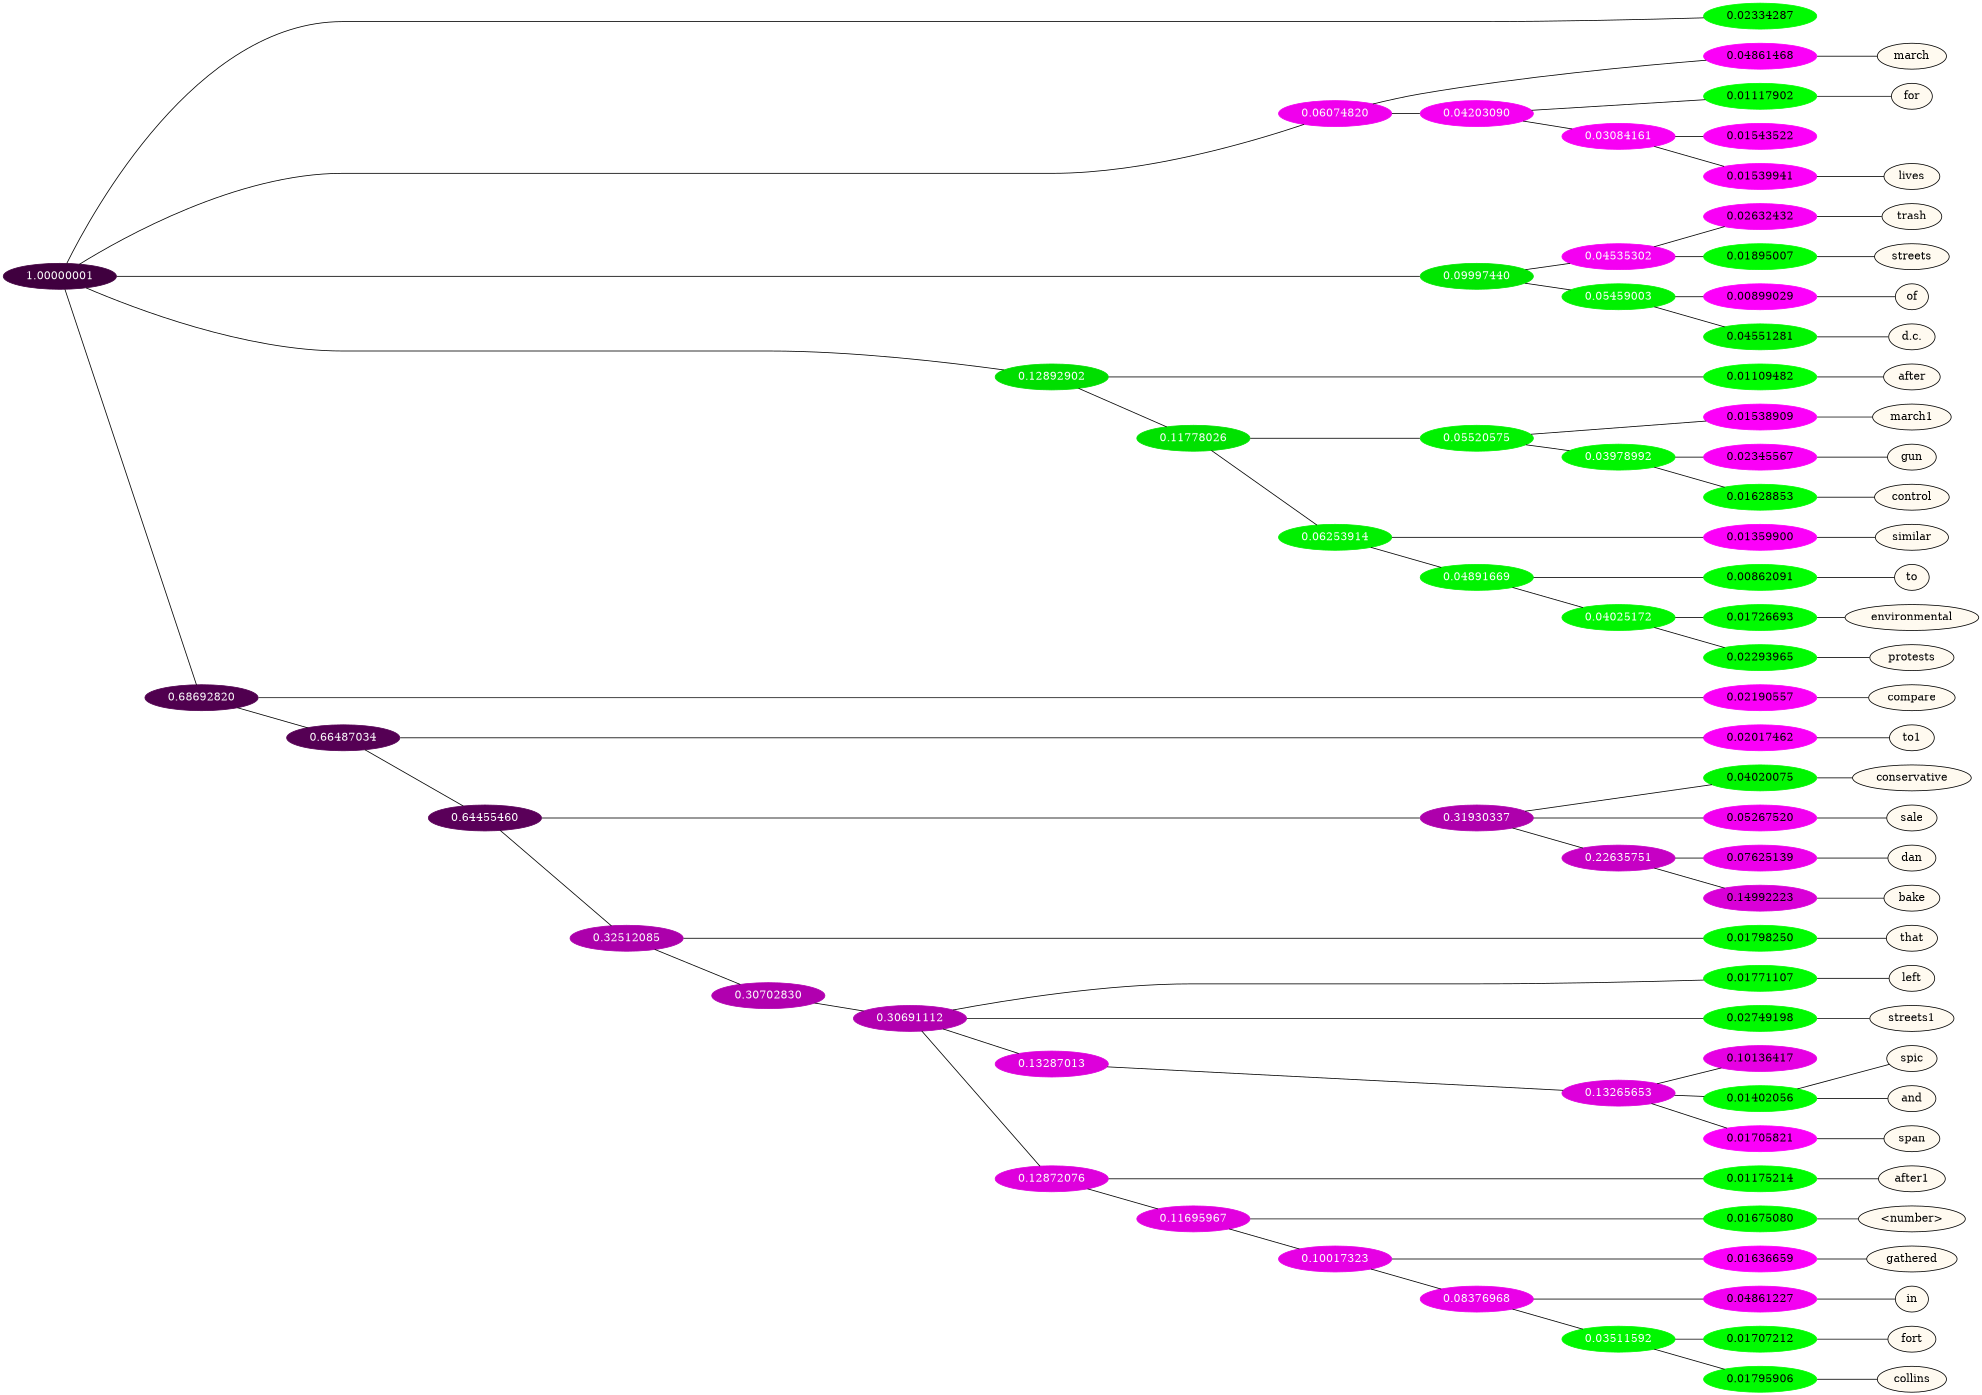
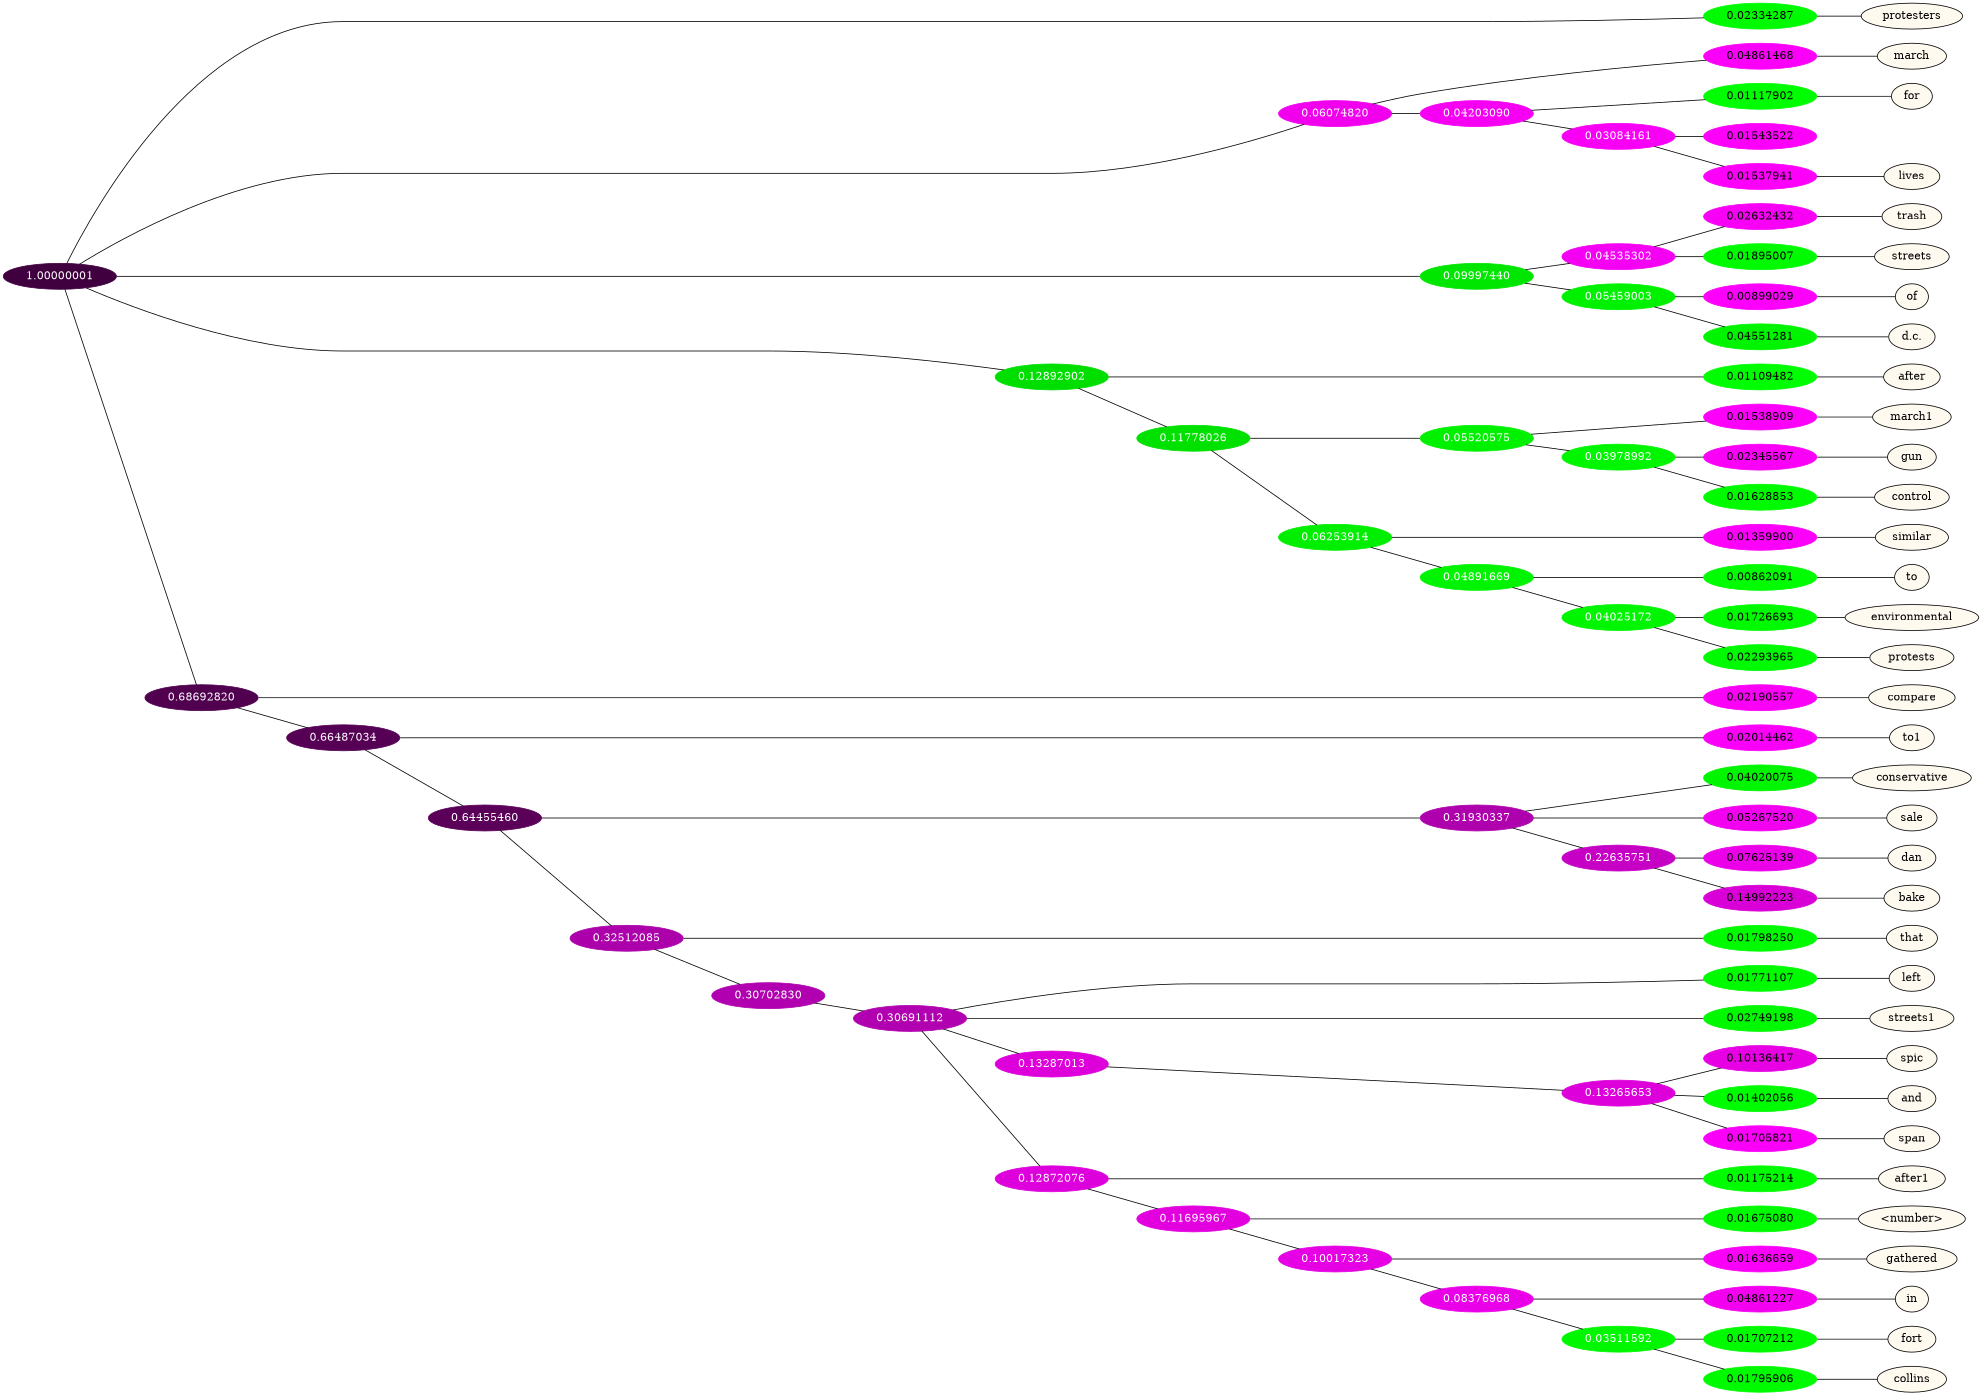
node "protesters": added
node "0.01539941": label "0.01539941" -> "0.01537941"
node "0.02017462": label "0.02017462" -> "0.02014462"
edge "spic" -- "0.01402056": now "spic" -- "0.10136417"
